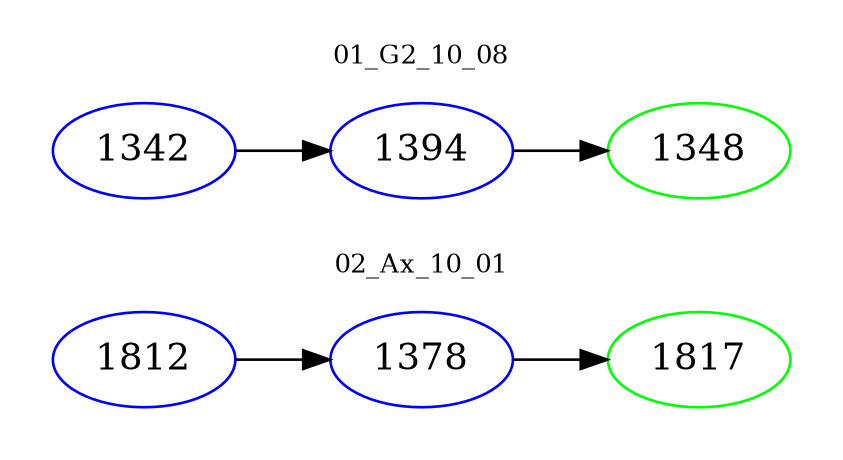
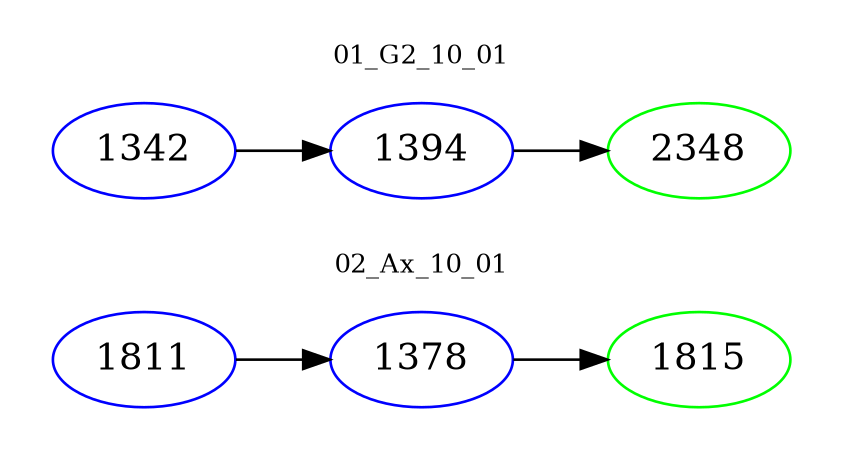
cluster "01_G2_10_08": label "01_G2_10_08" -> "01_G2_10_01"
node "1348": label "1348" -> "2348"
node "1812": label "1812" -> "1811"
node "1817": label "1817" -> "1815"
